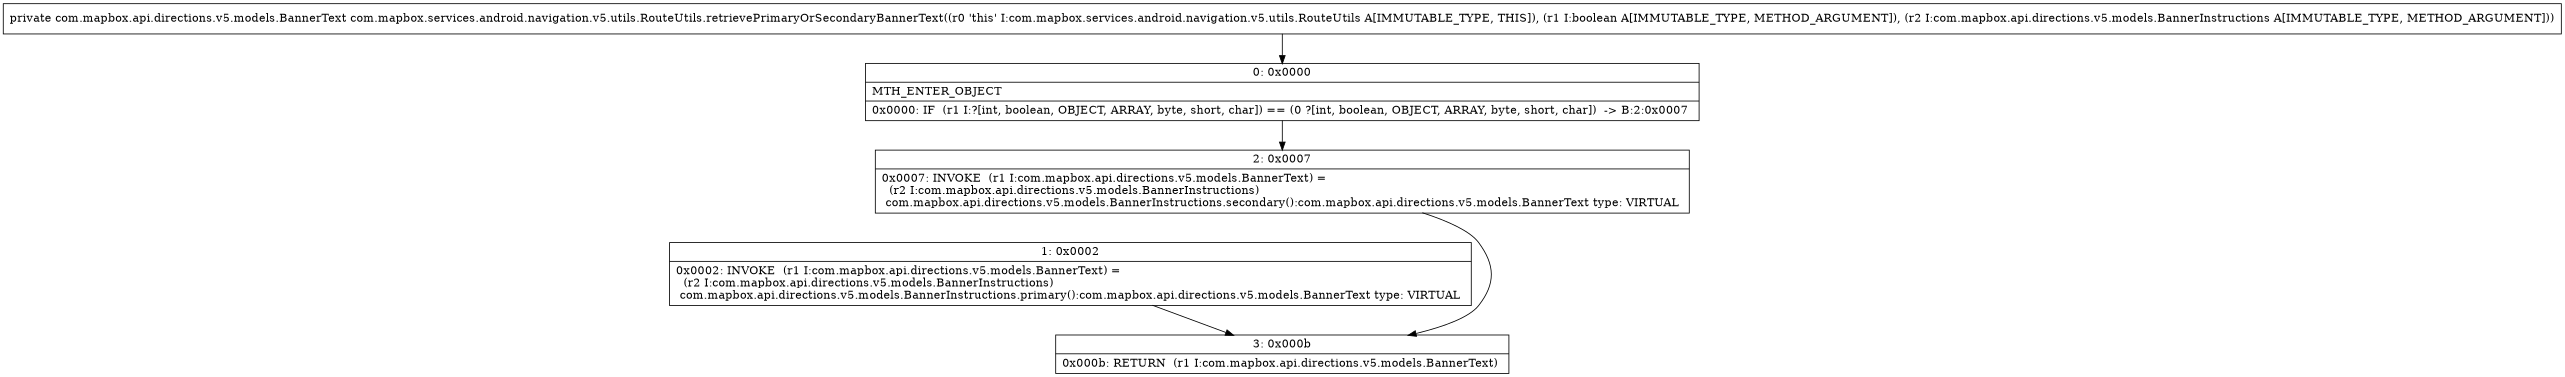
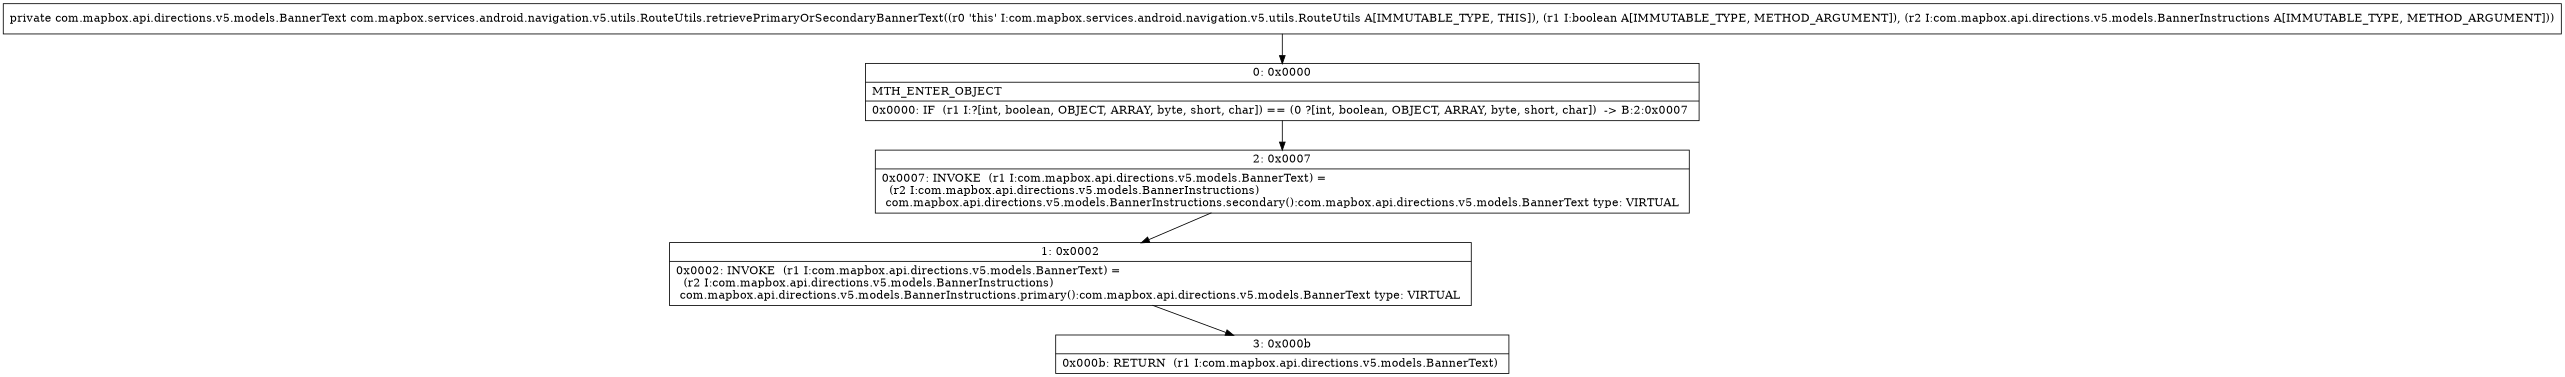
edge "2: 0x0007" -> "3: 0x000b": now "2: 0x0007" -> "1: 0x0002"
